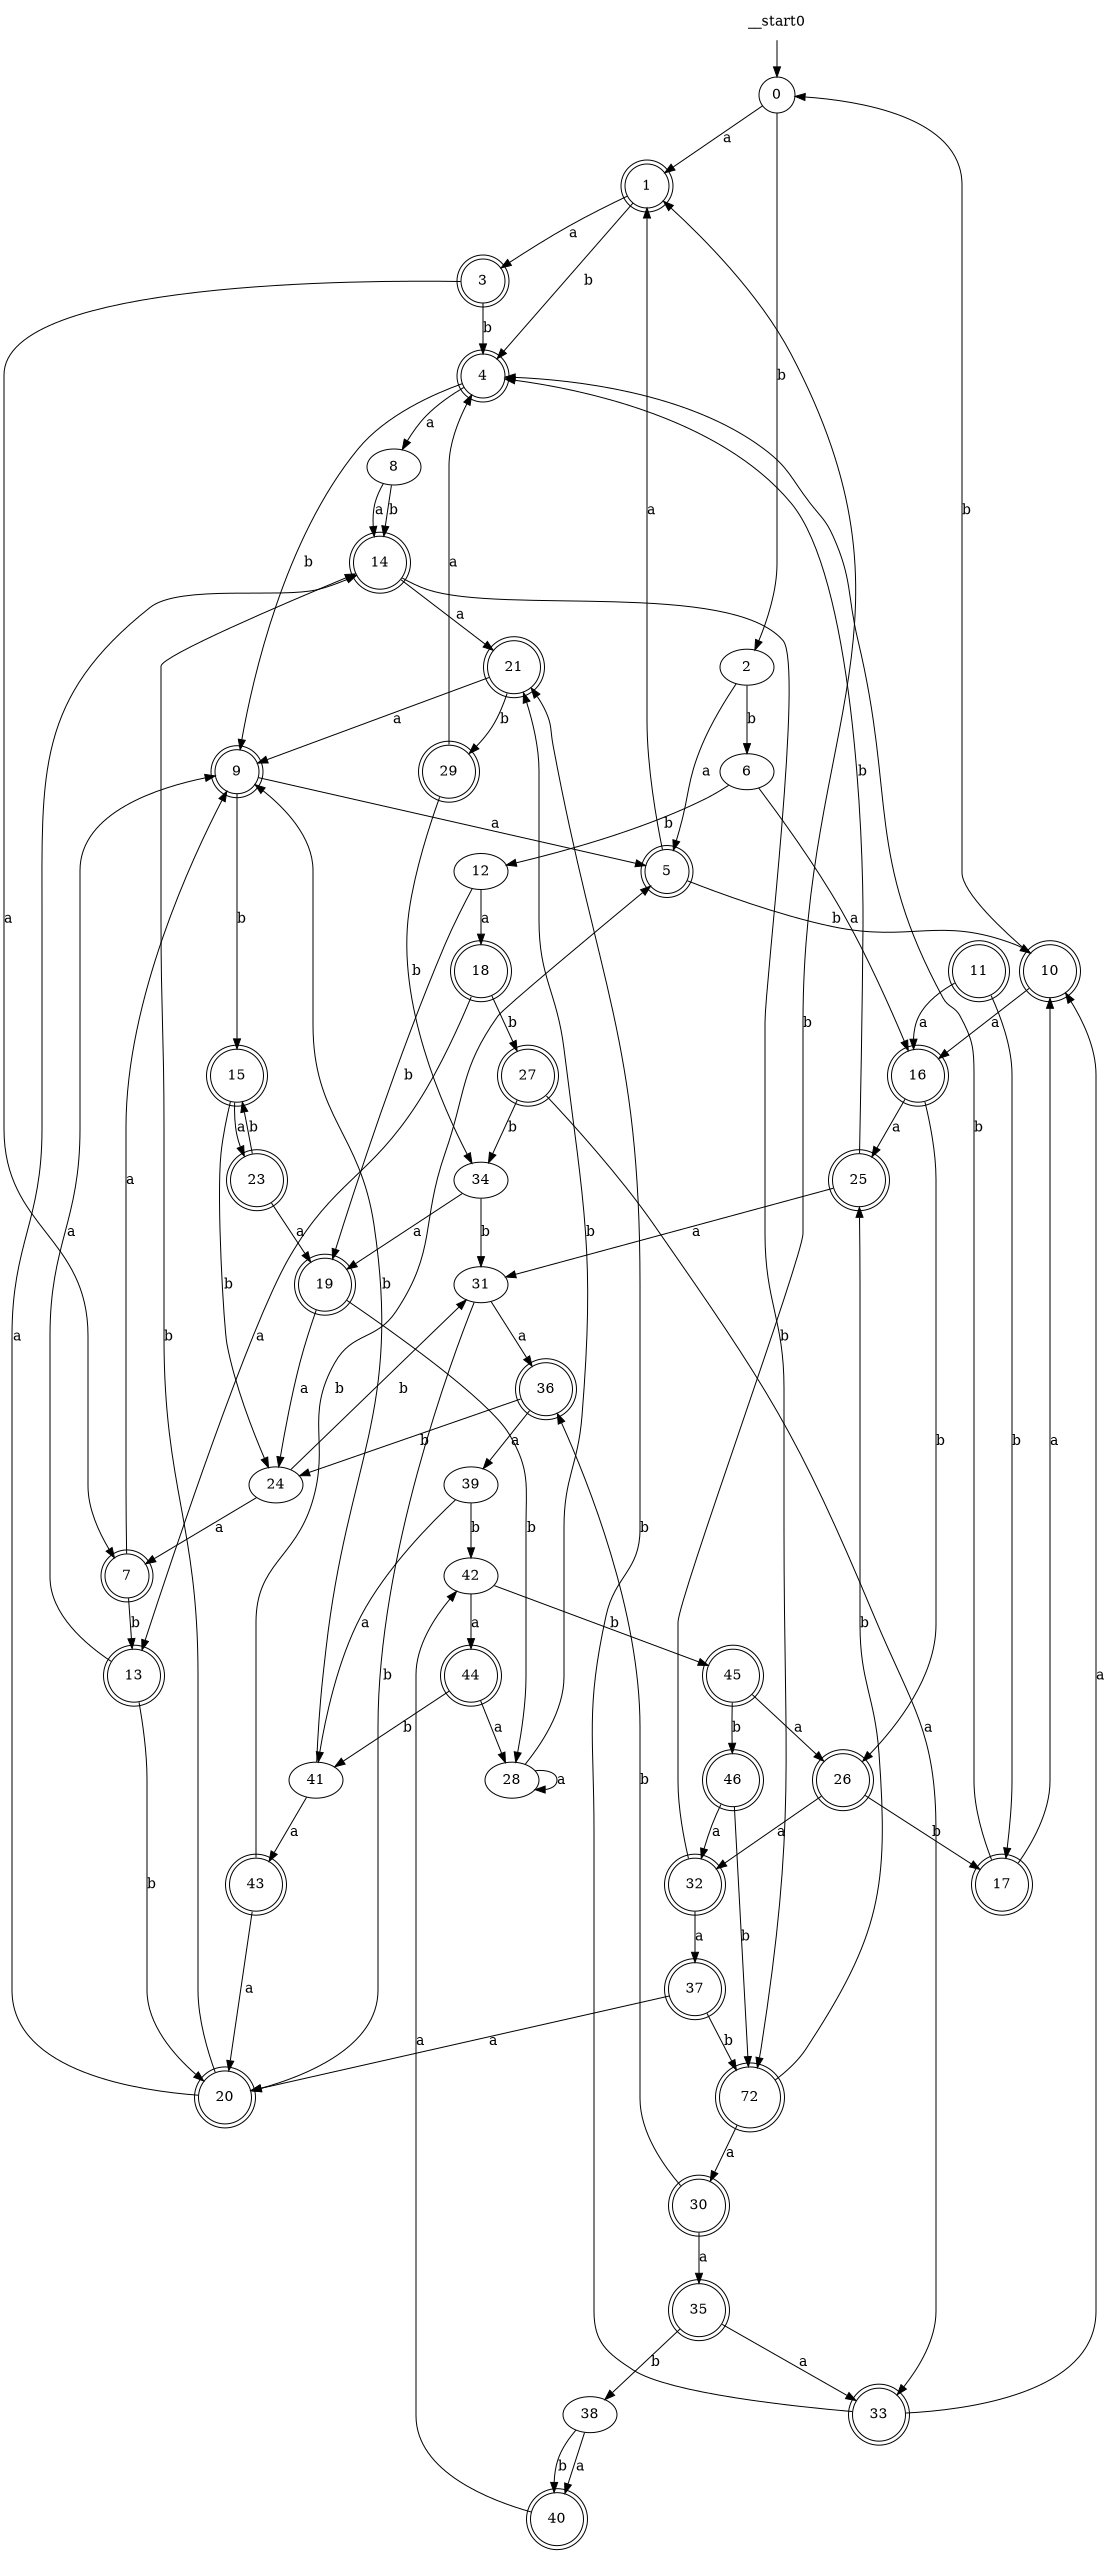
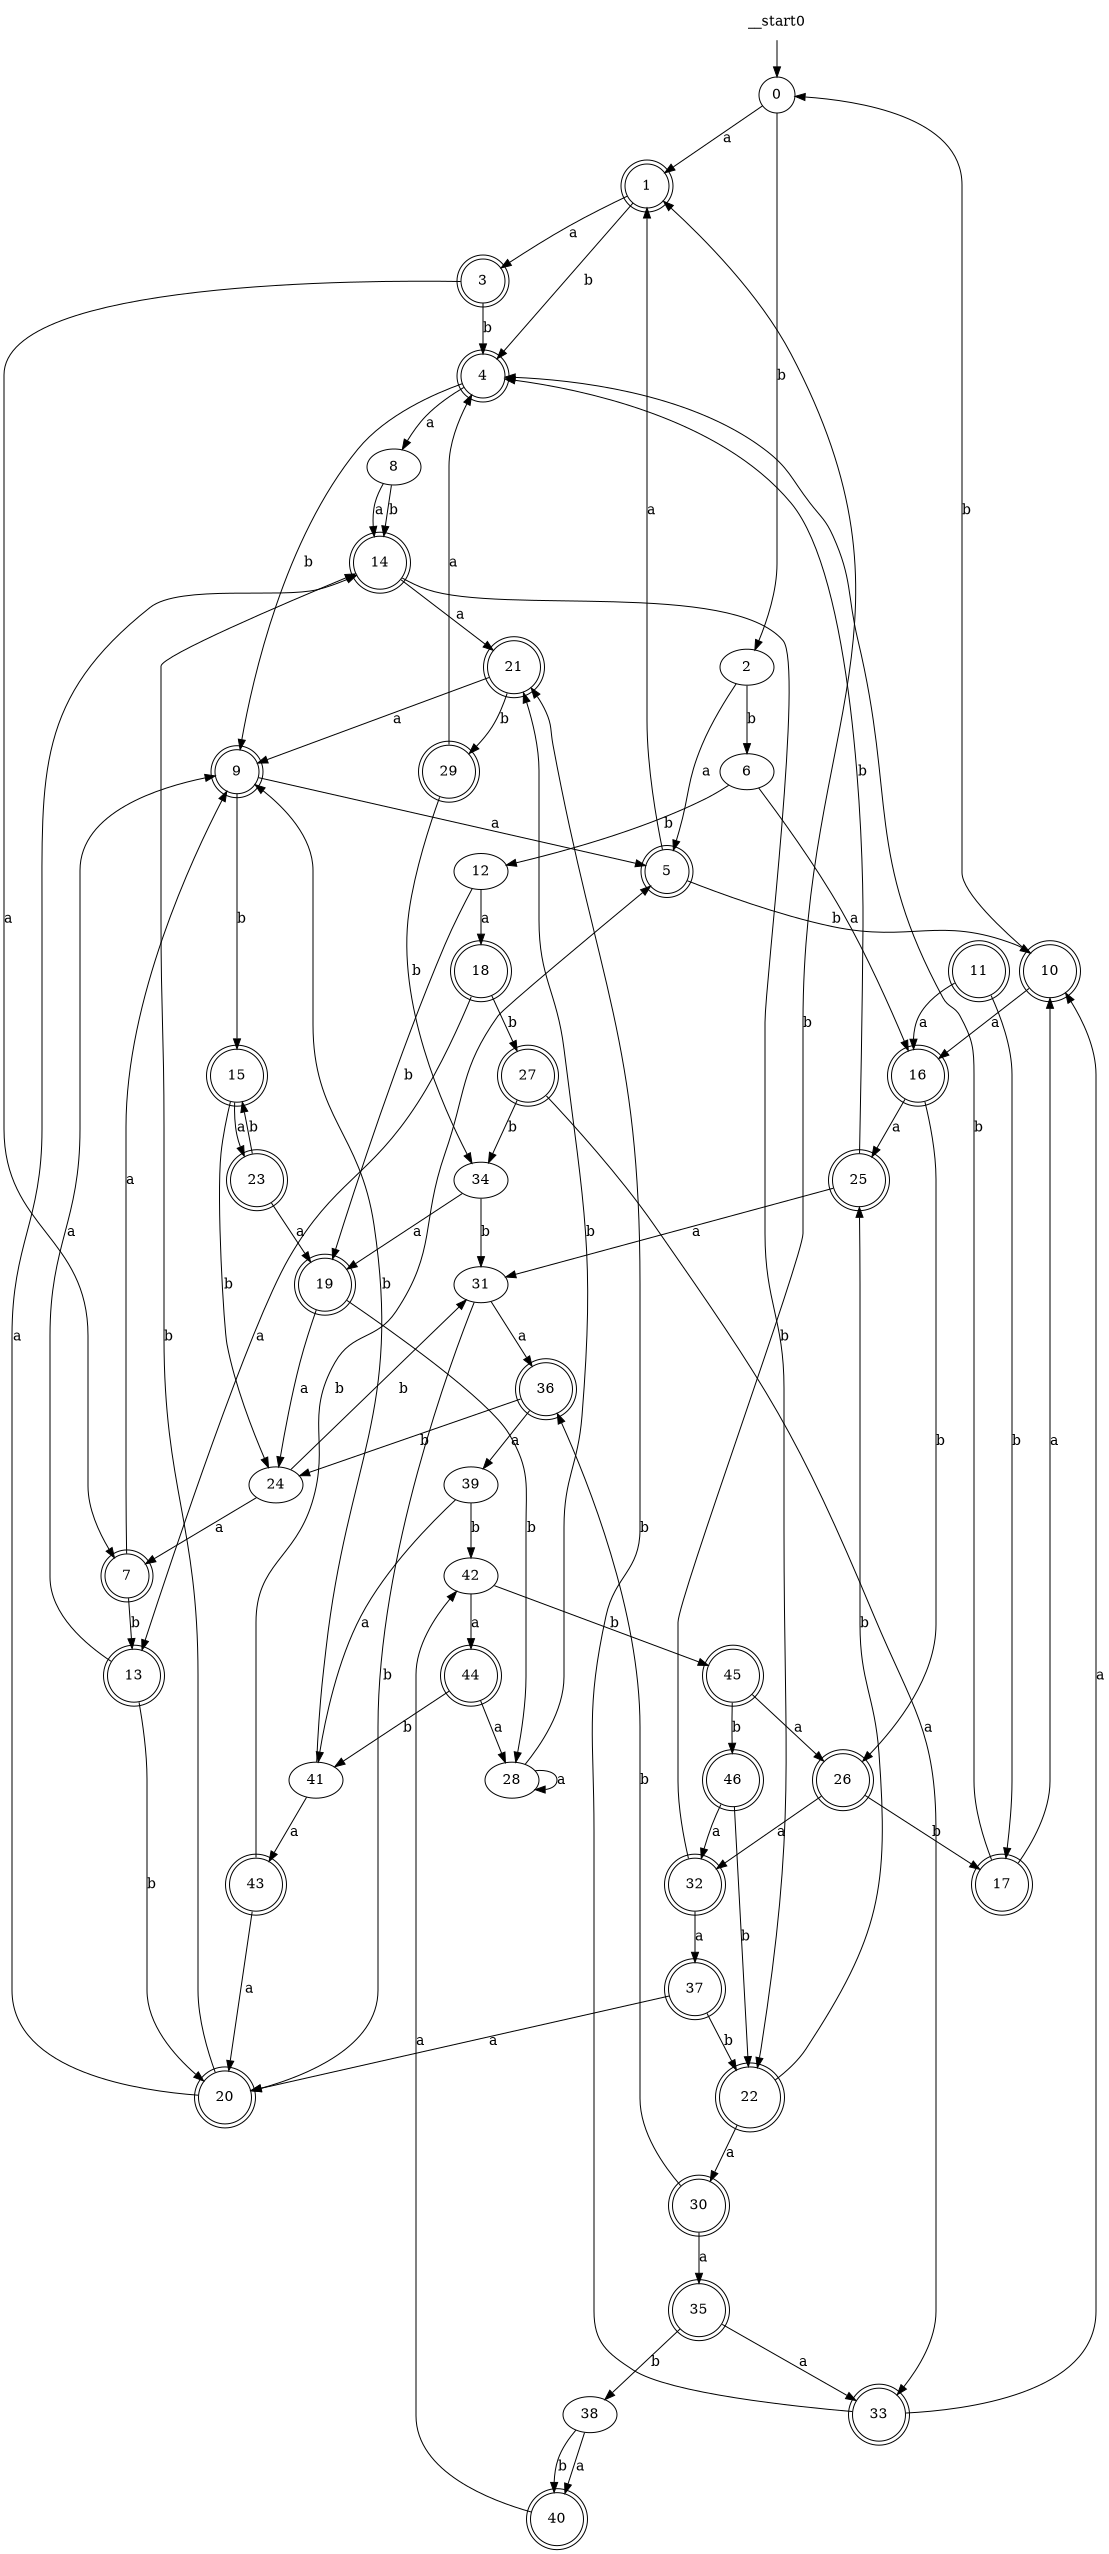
node "72": label "72" -> "22"
